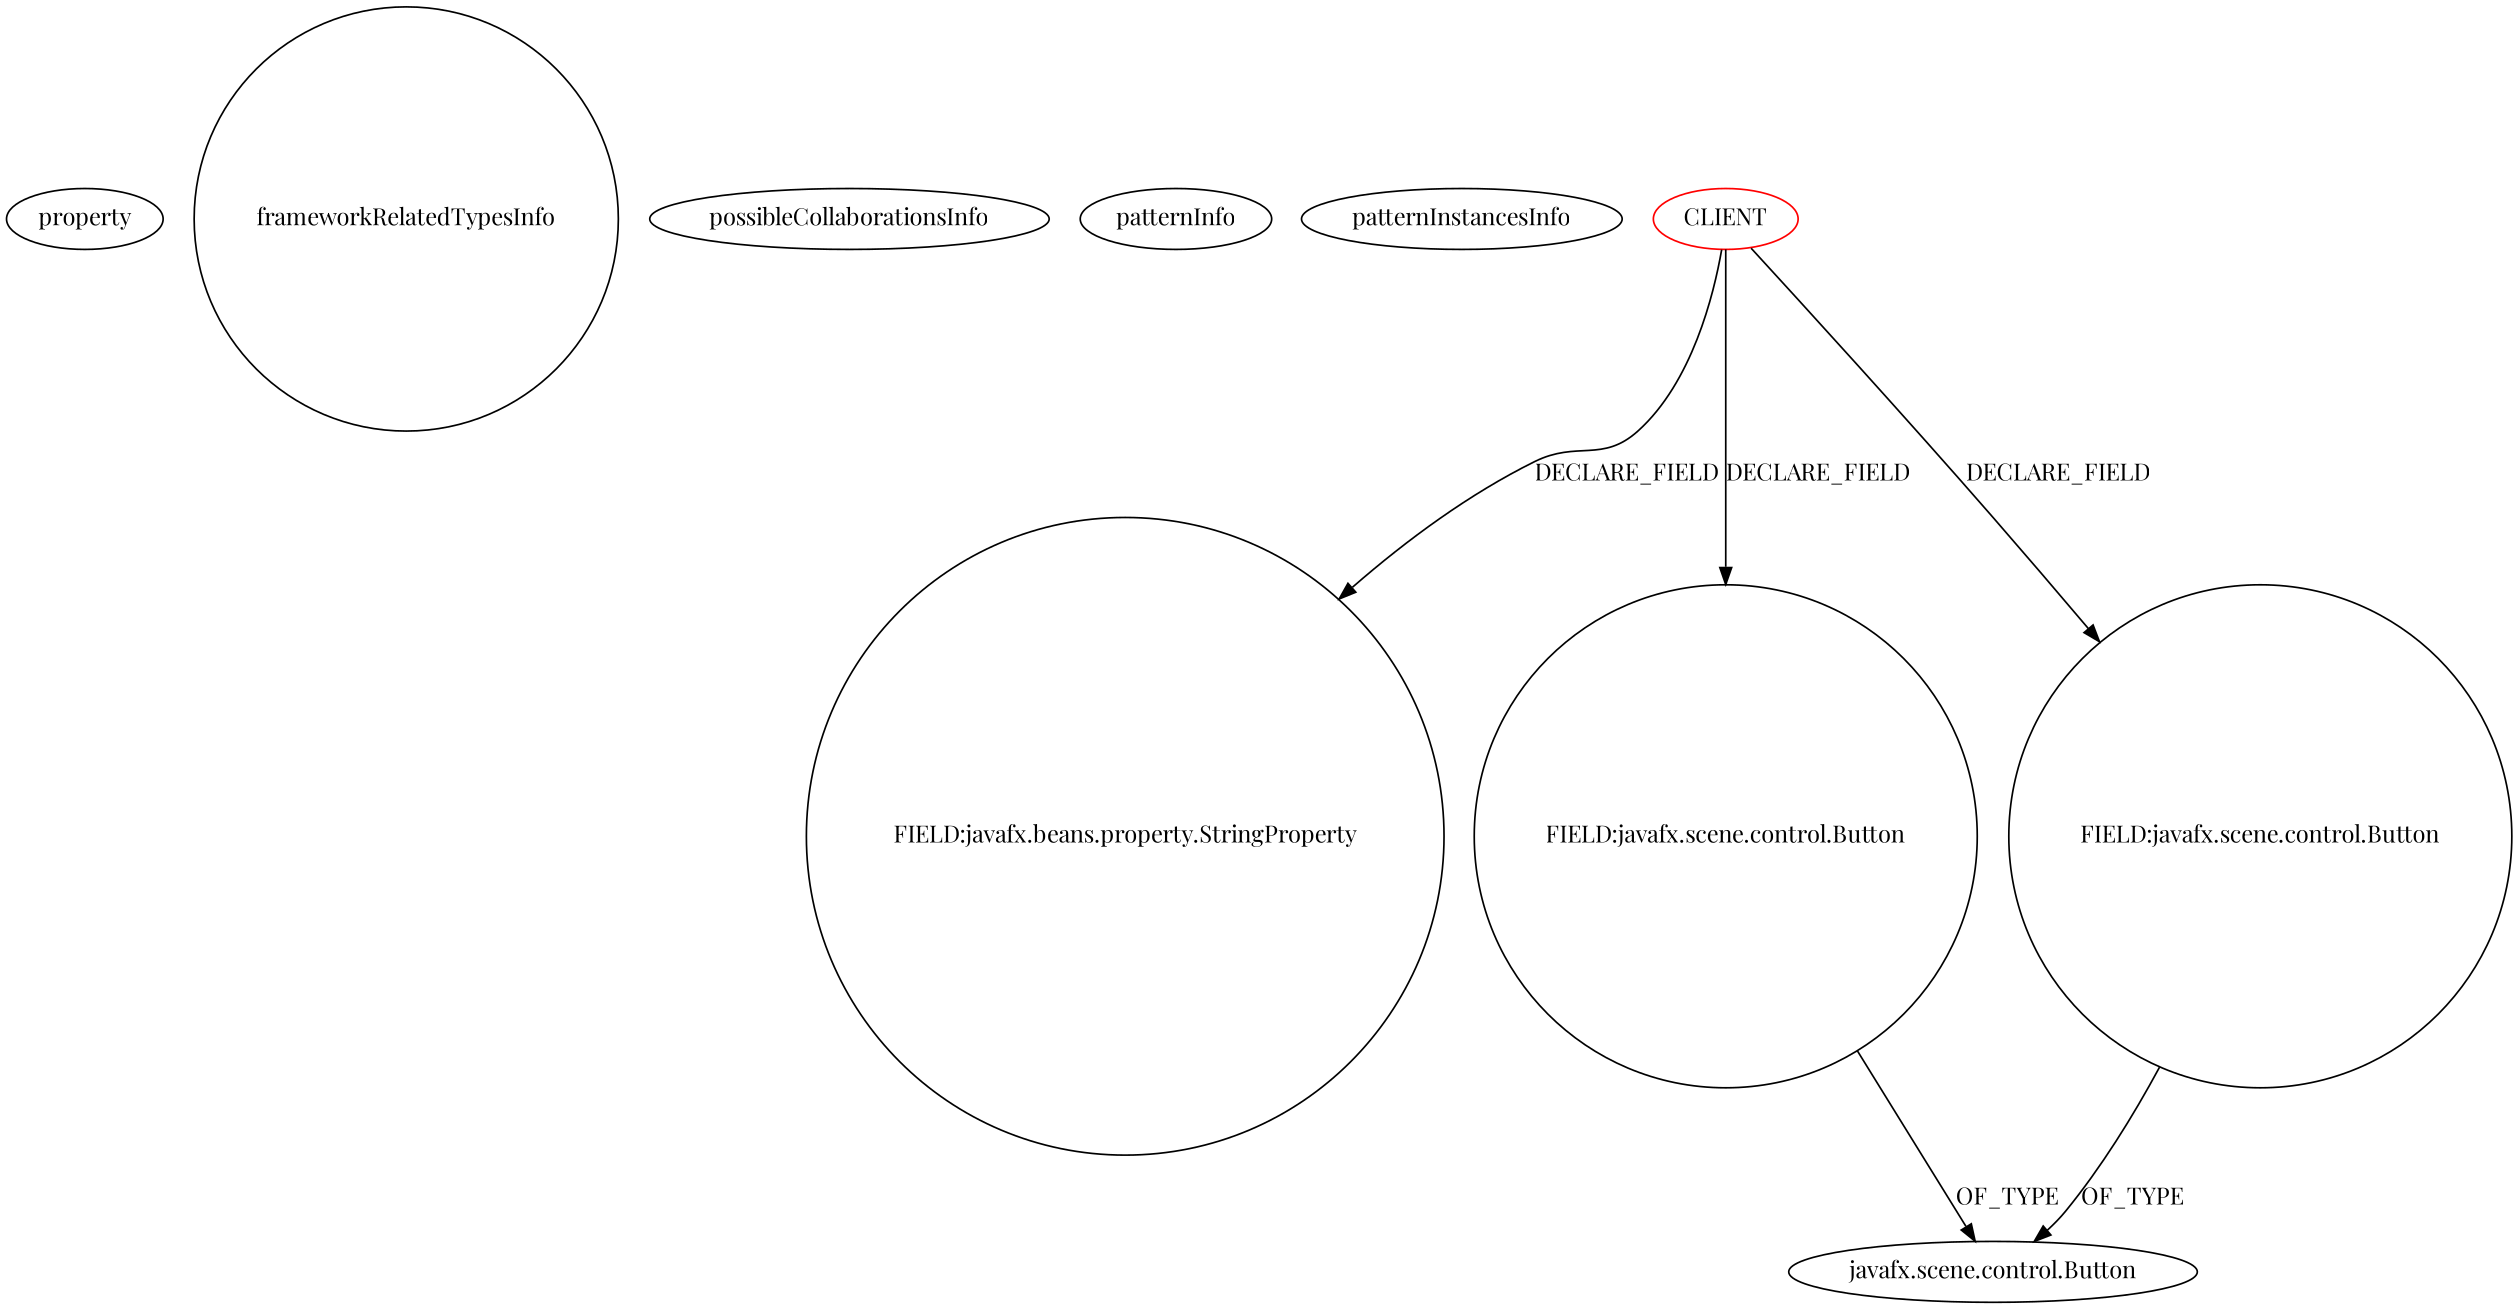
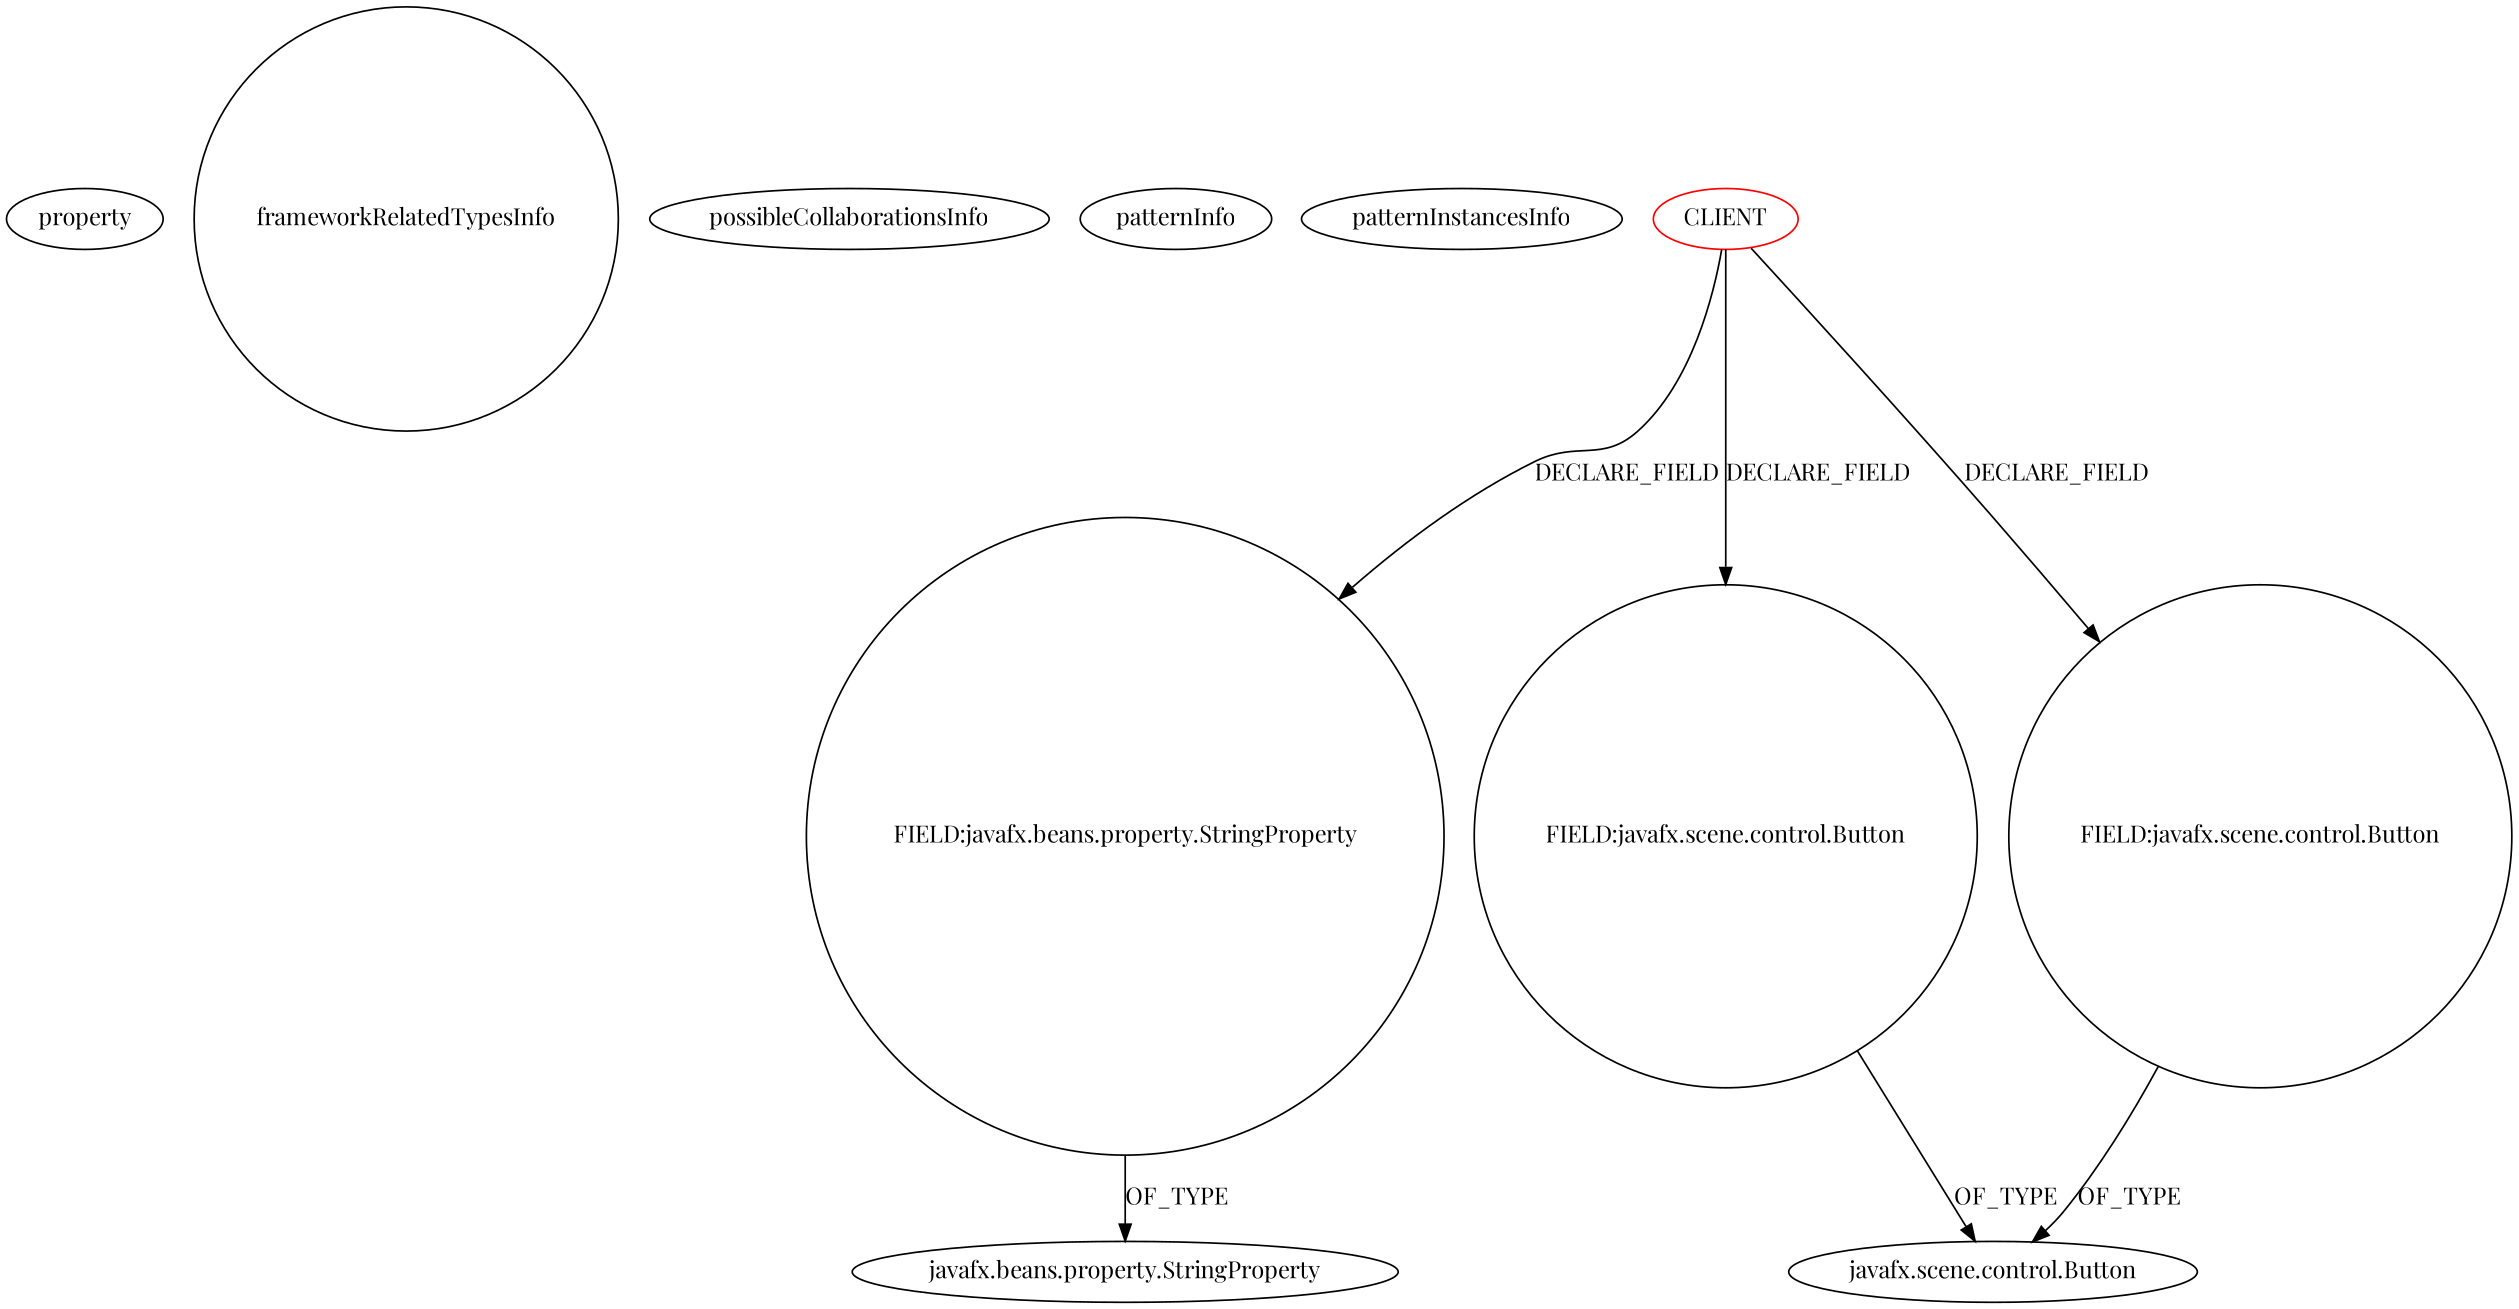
node "javafx.beans.property.StringProperty": added
